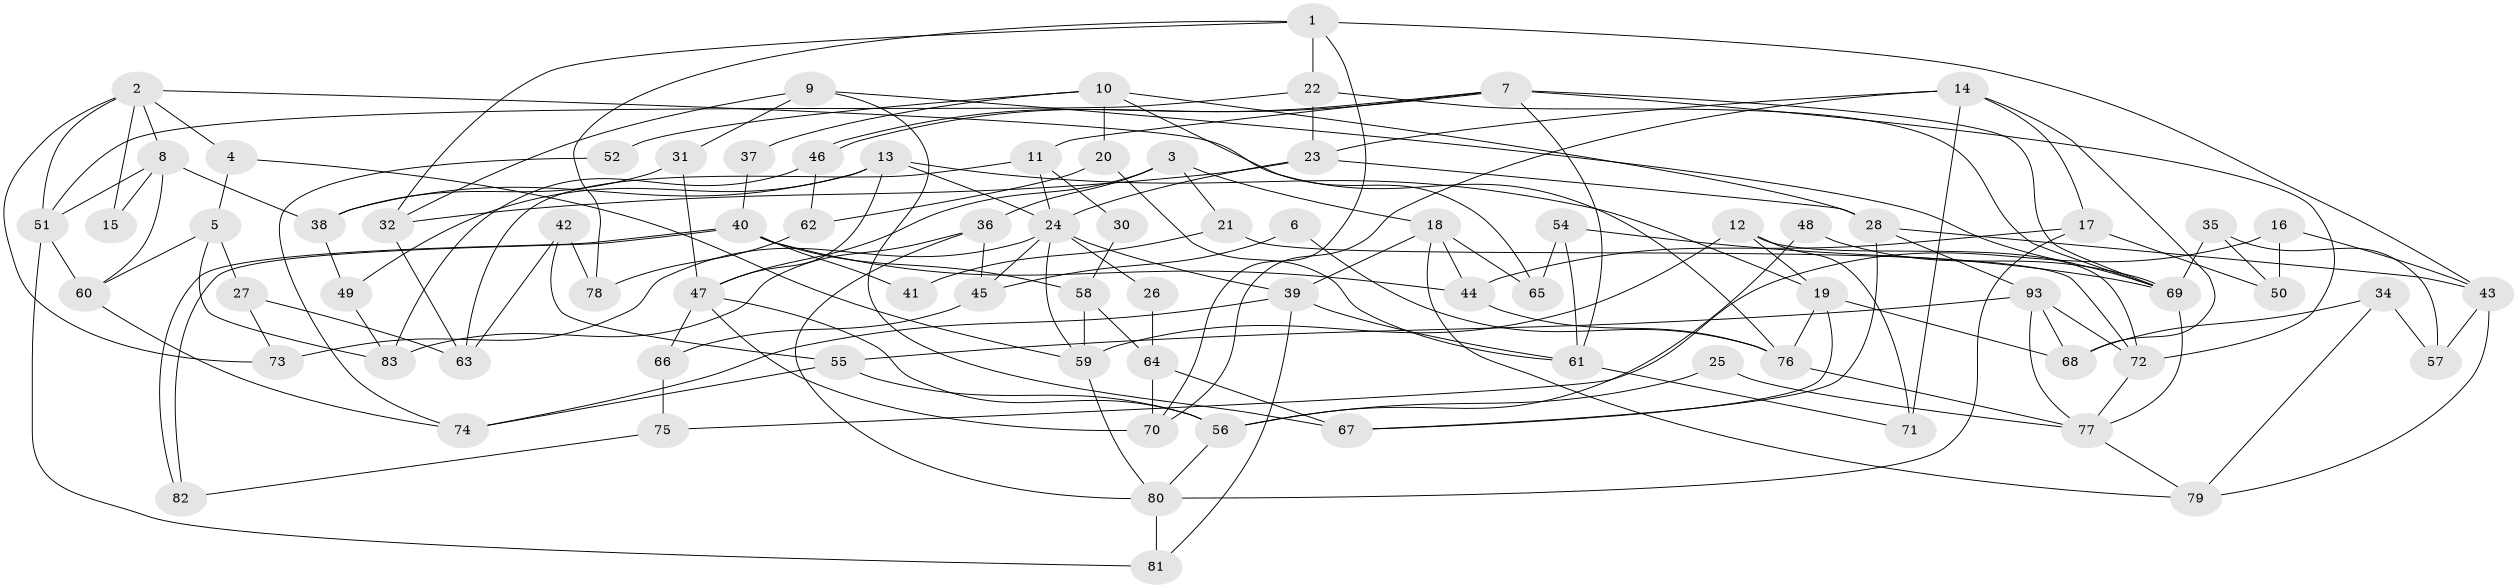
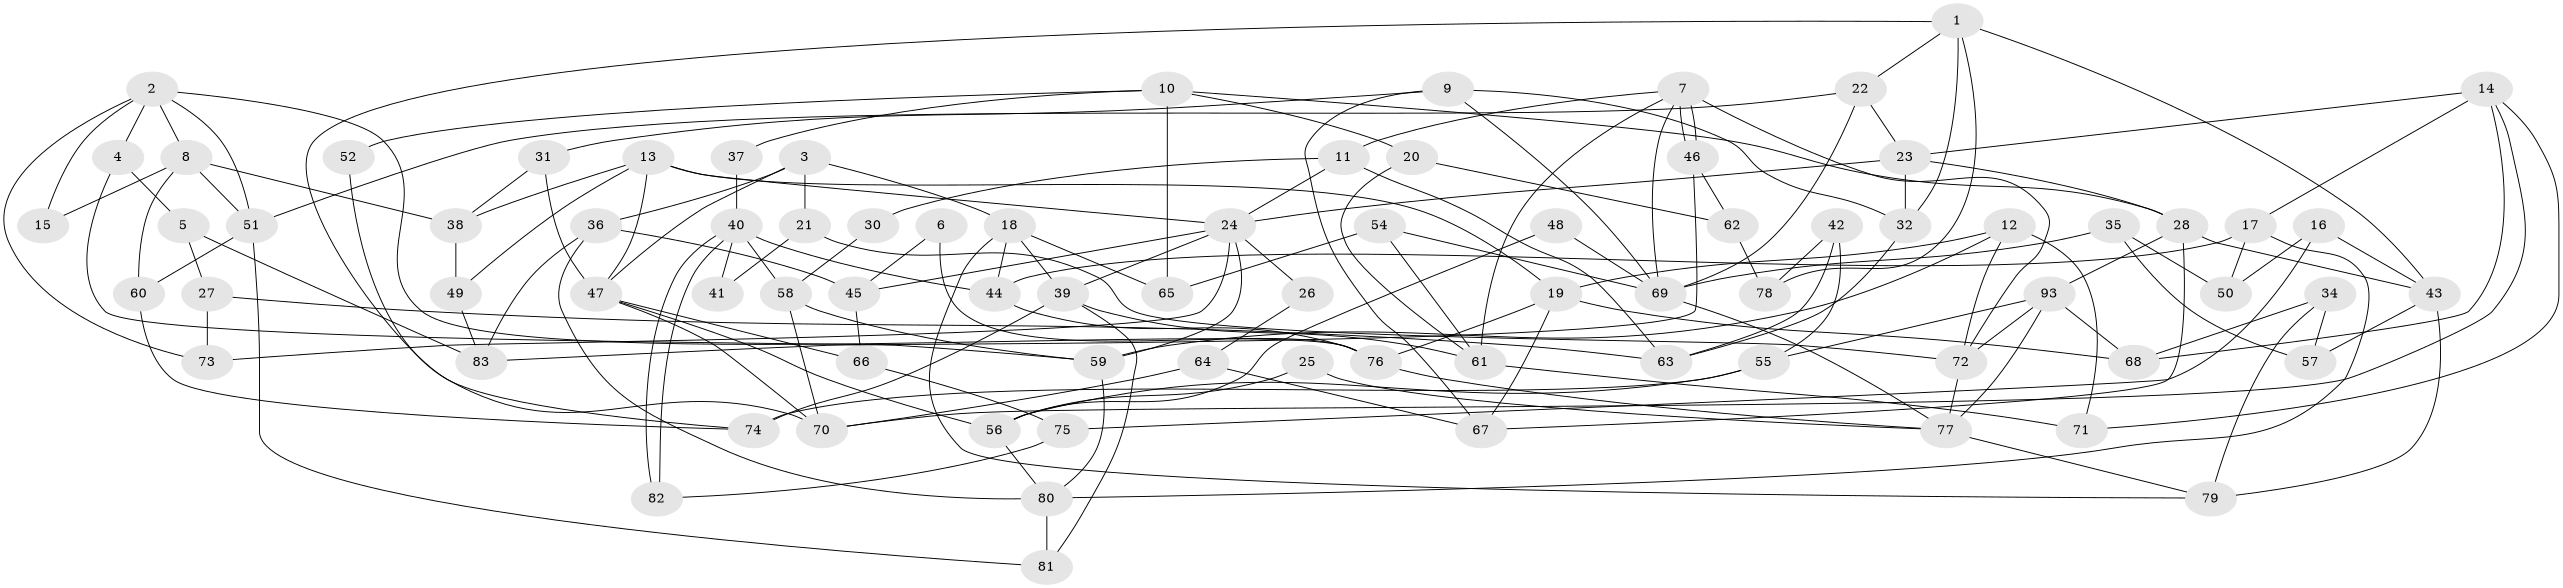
edge "5" -- "60": removed
edge "58" -- "64": now "58" -- "70"
